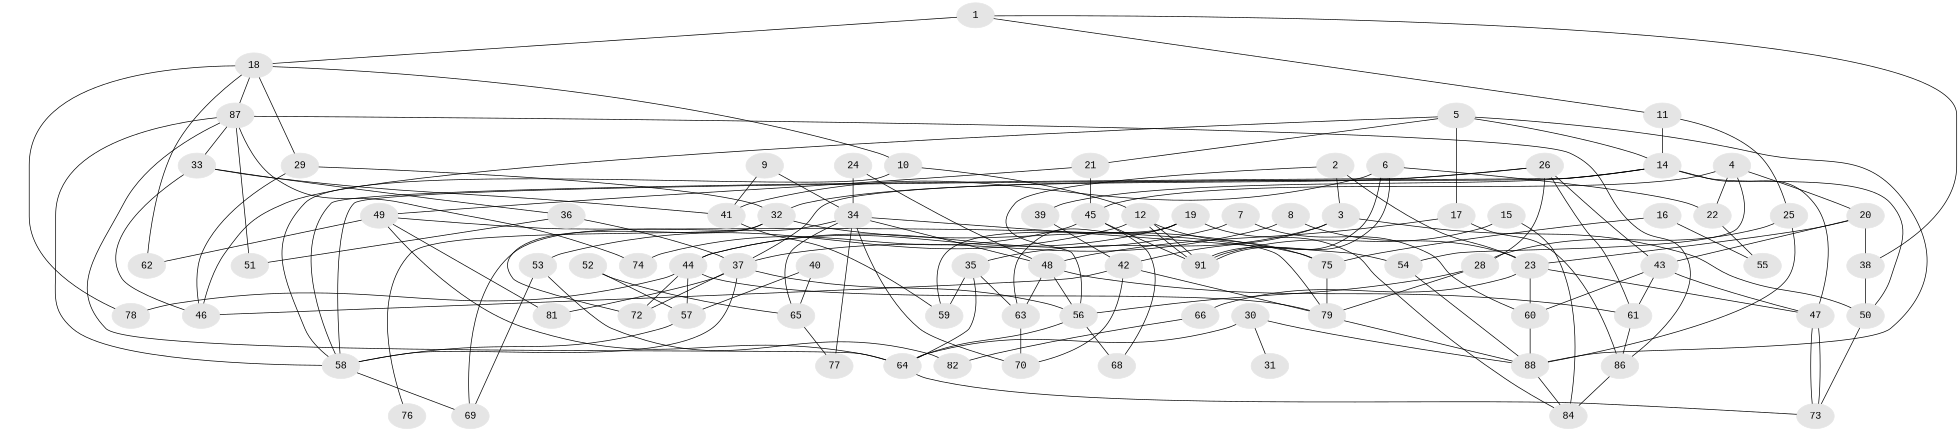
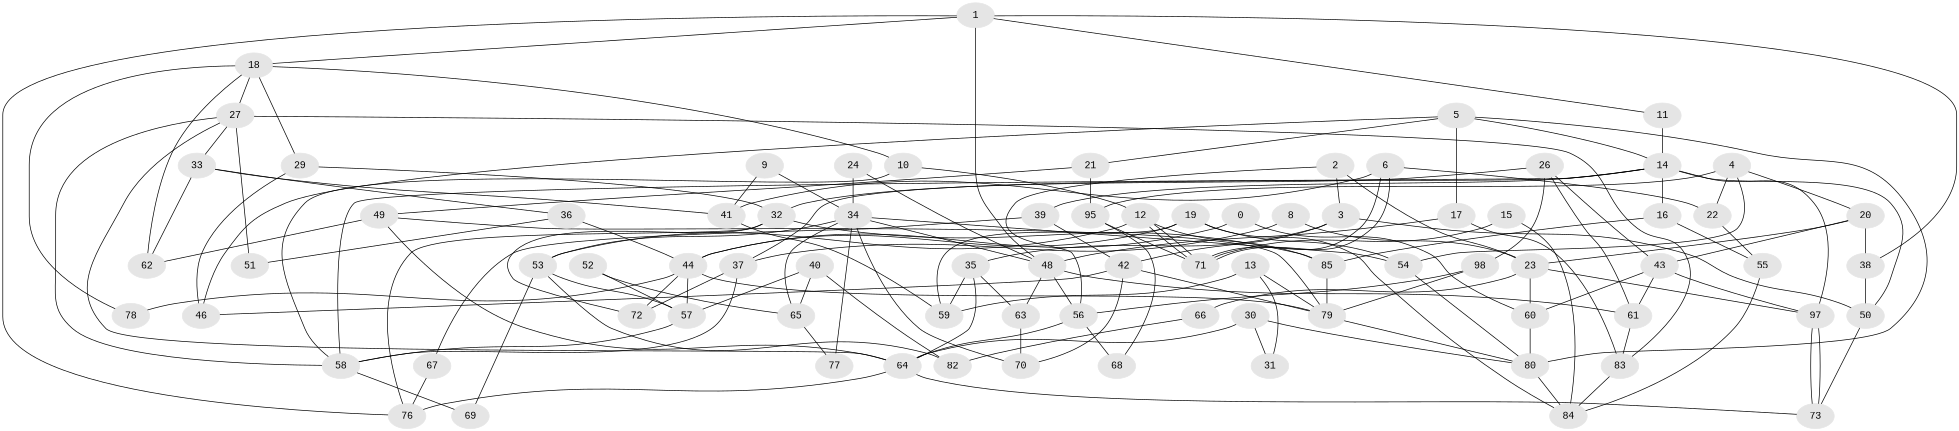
edge "1" -- "76": added
node "87": label "87" -> "27"
edge "1" -- "48": added
edge "26" -- "58": removed
edge "14" -- "16": added
node "45": label "45" -> "95"
node "7": label "7" -> "0"
node "25": removed
edge "19" -- "63": now "19" -- "54"
edge "36" -- "37": now "36" -- "44"
edge "33" -- "46": now "33" -- "62"
edge "34" -- "69": now "34" -- "53"
node "74": removed
node "91": label "91" -> "71"
node "13": added
node "75": label "75" -> "85"
node "28": label "28" -> "98"
edge "37" -- "56": removed
edge "53" -- "57": added
node "81": removed
node "47": label "47" -> "97"
edge "40" -- "82": added
edge "55" -- "84": added
node "67": added
node "88": label "88" -> "80"
node "86": label "86" -> "83"
edge "64" -- "76": added
